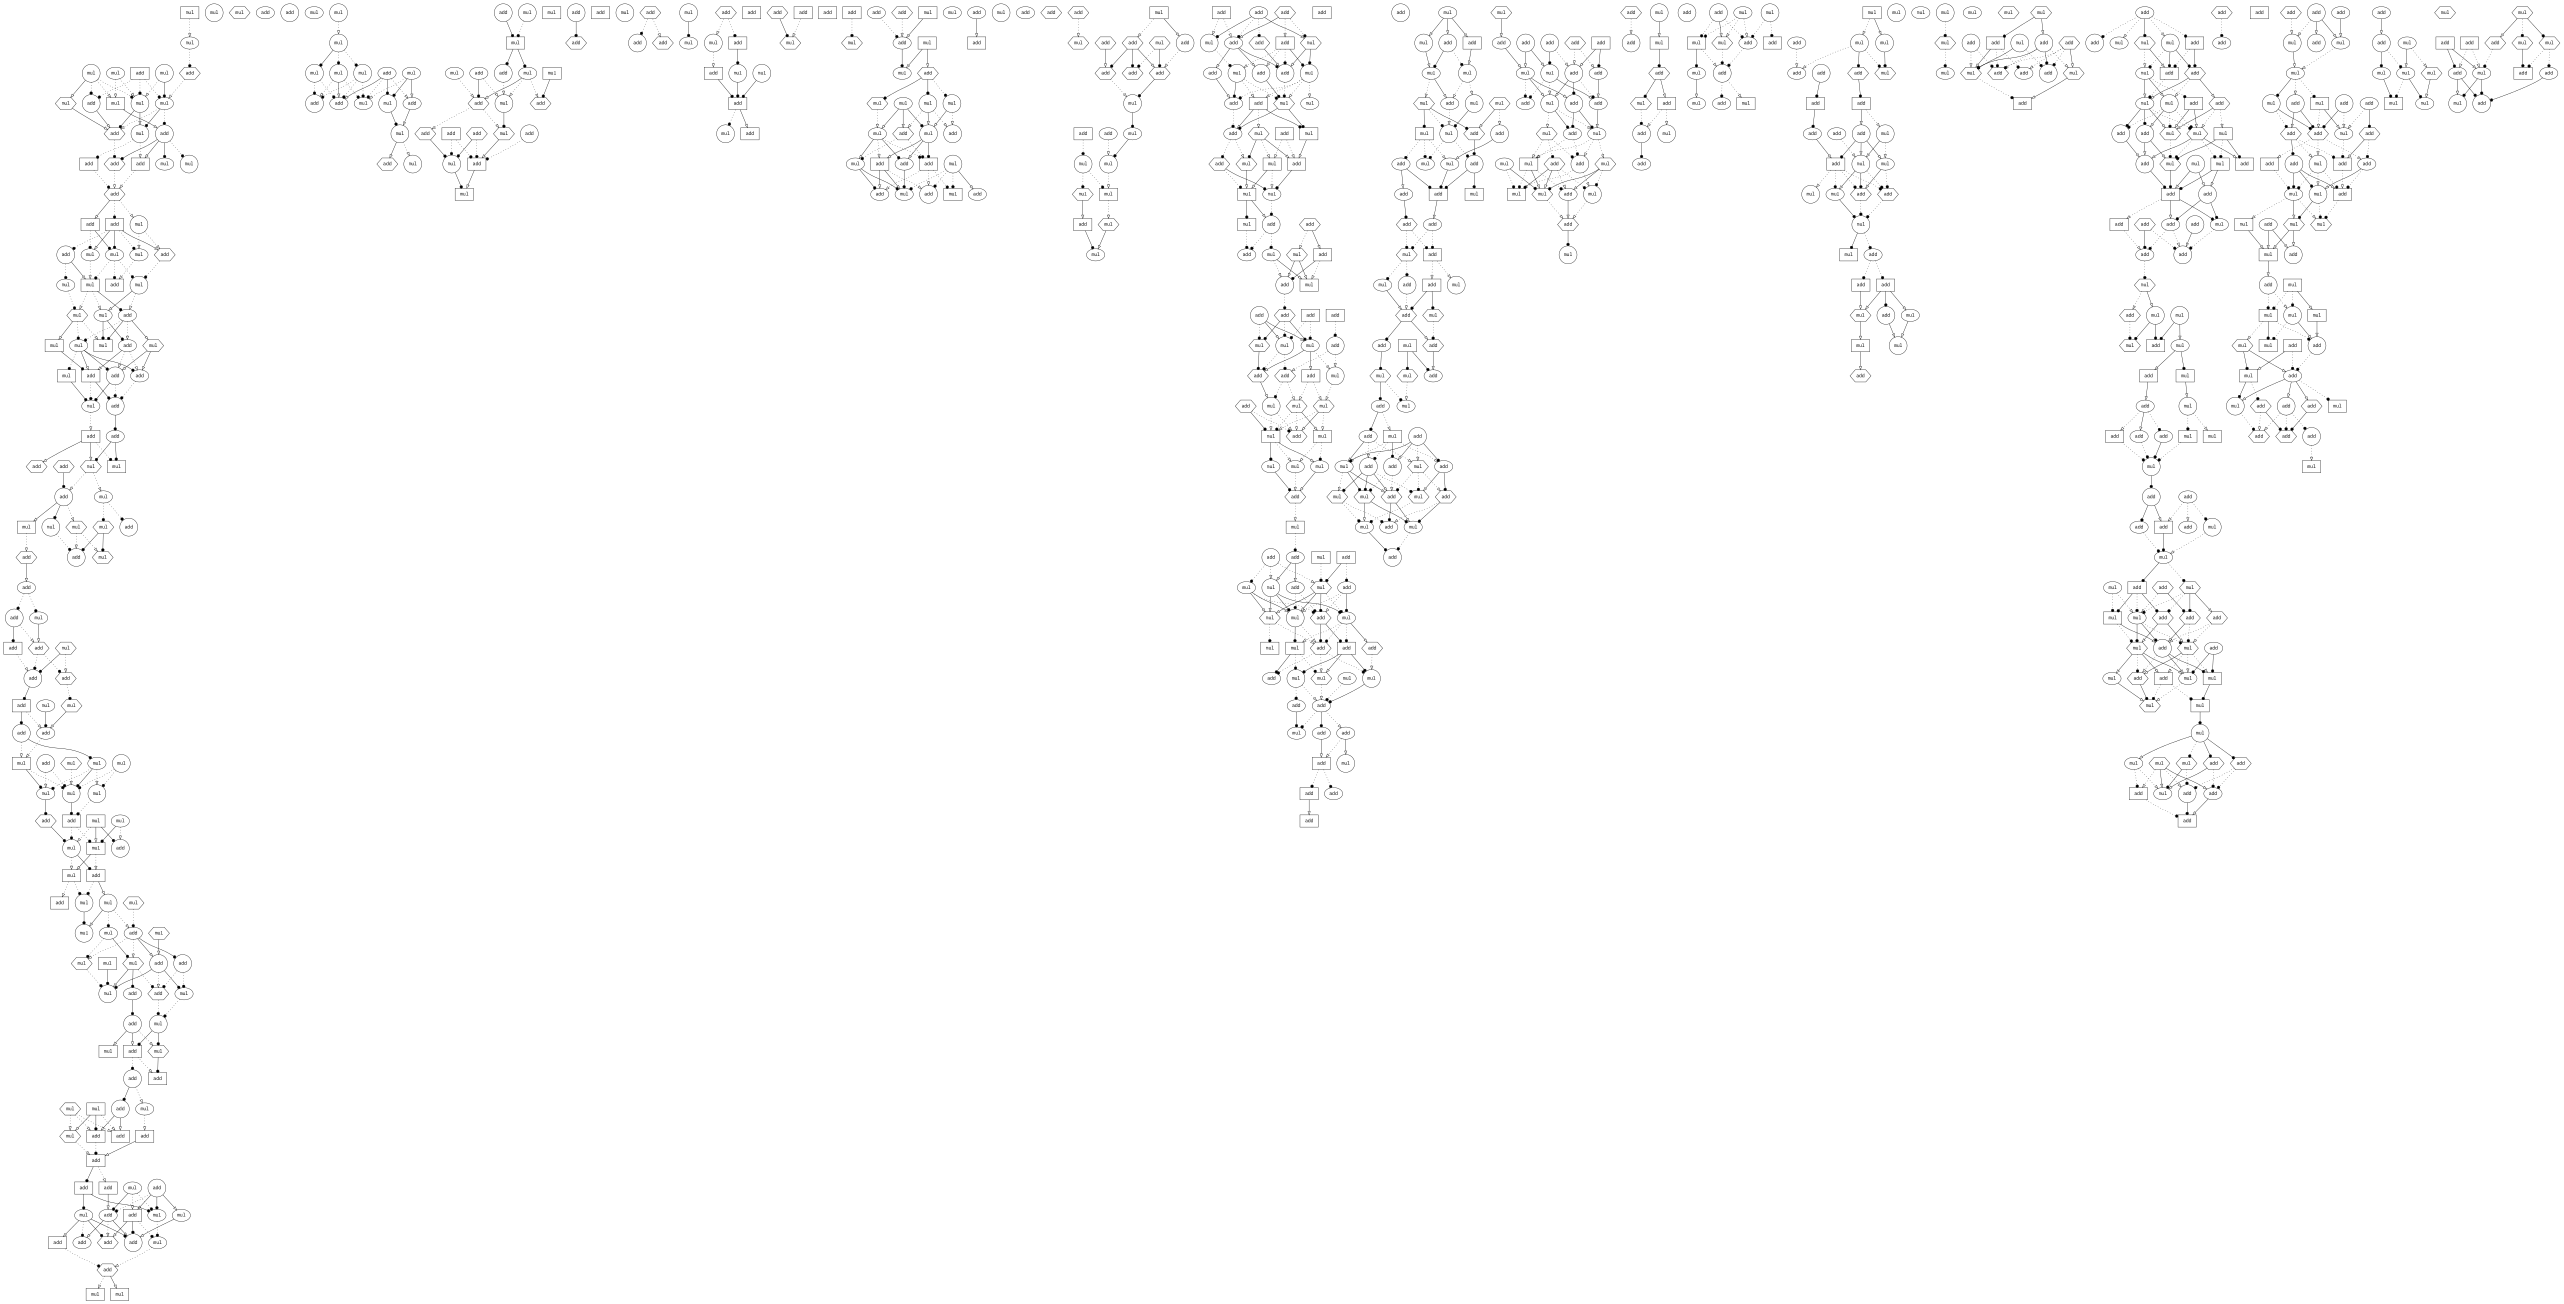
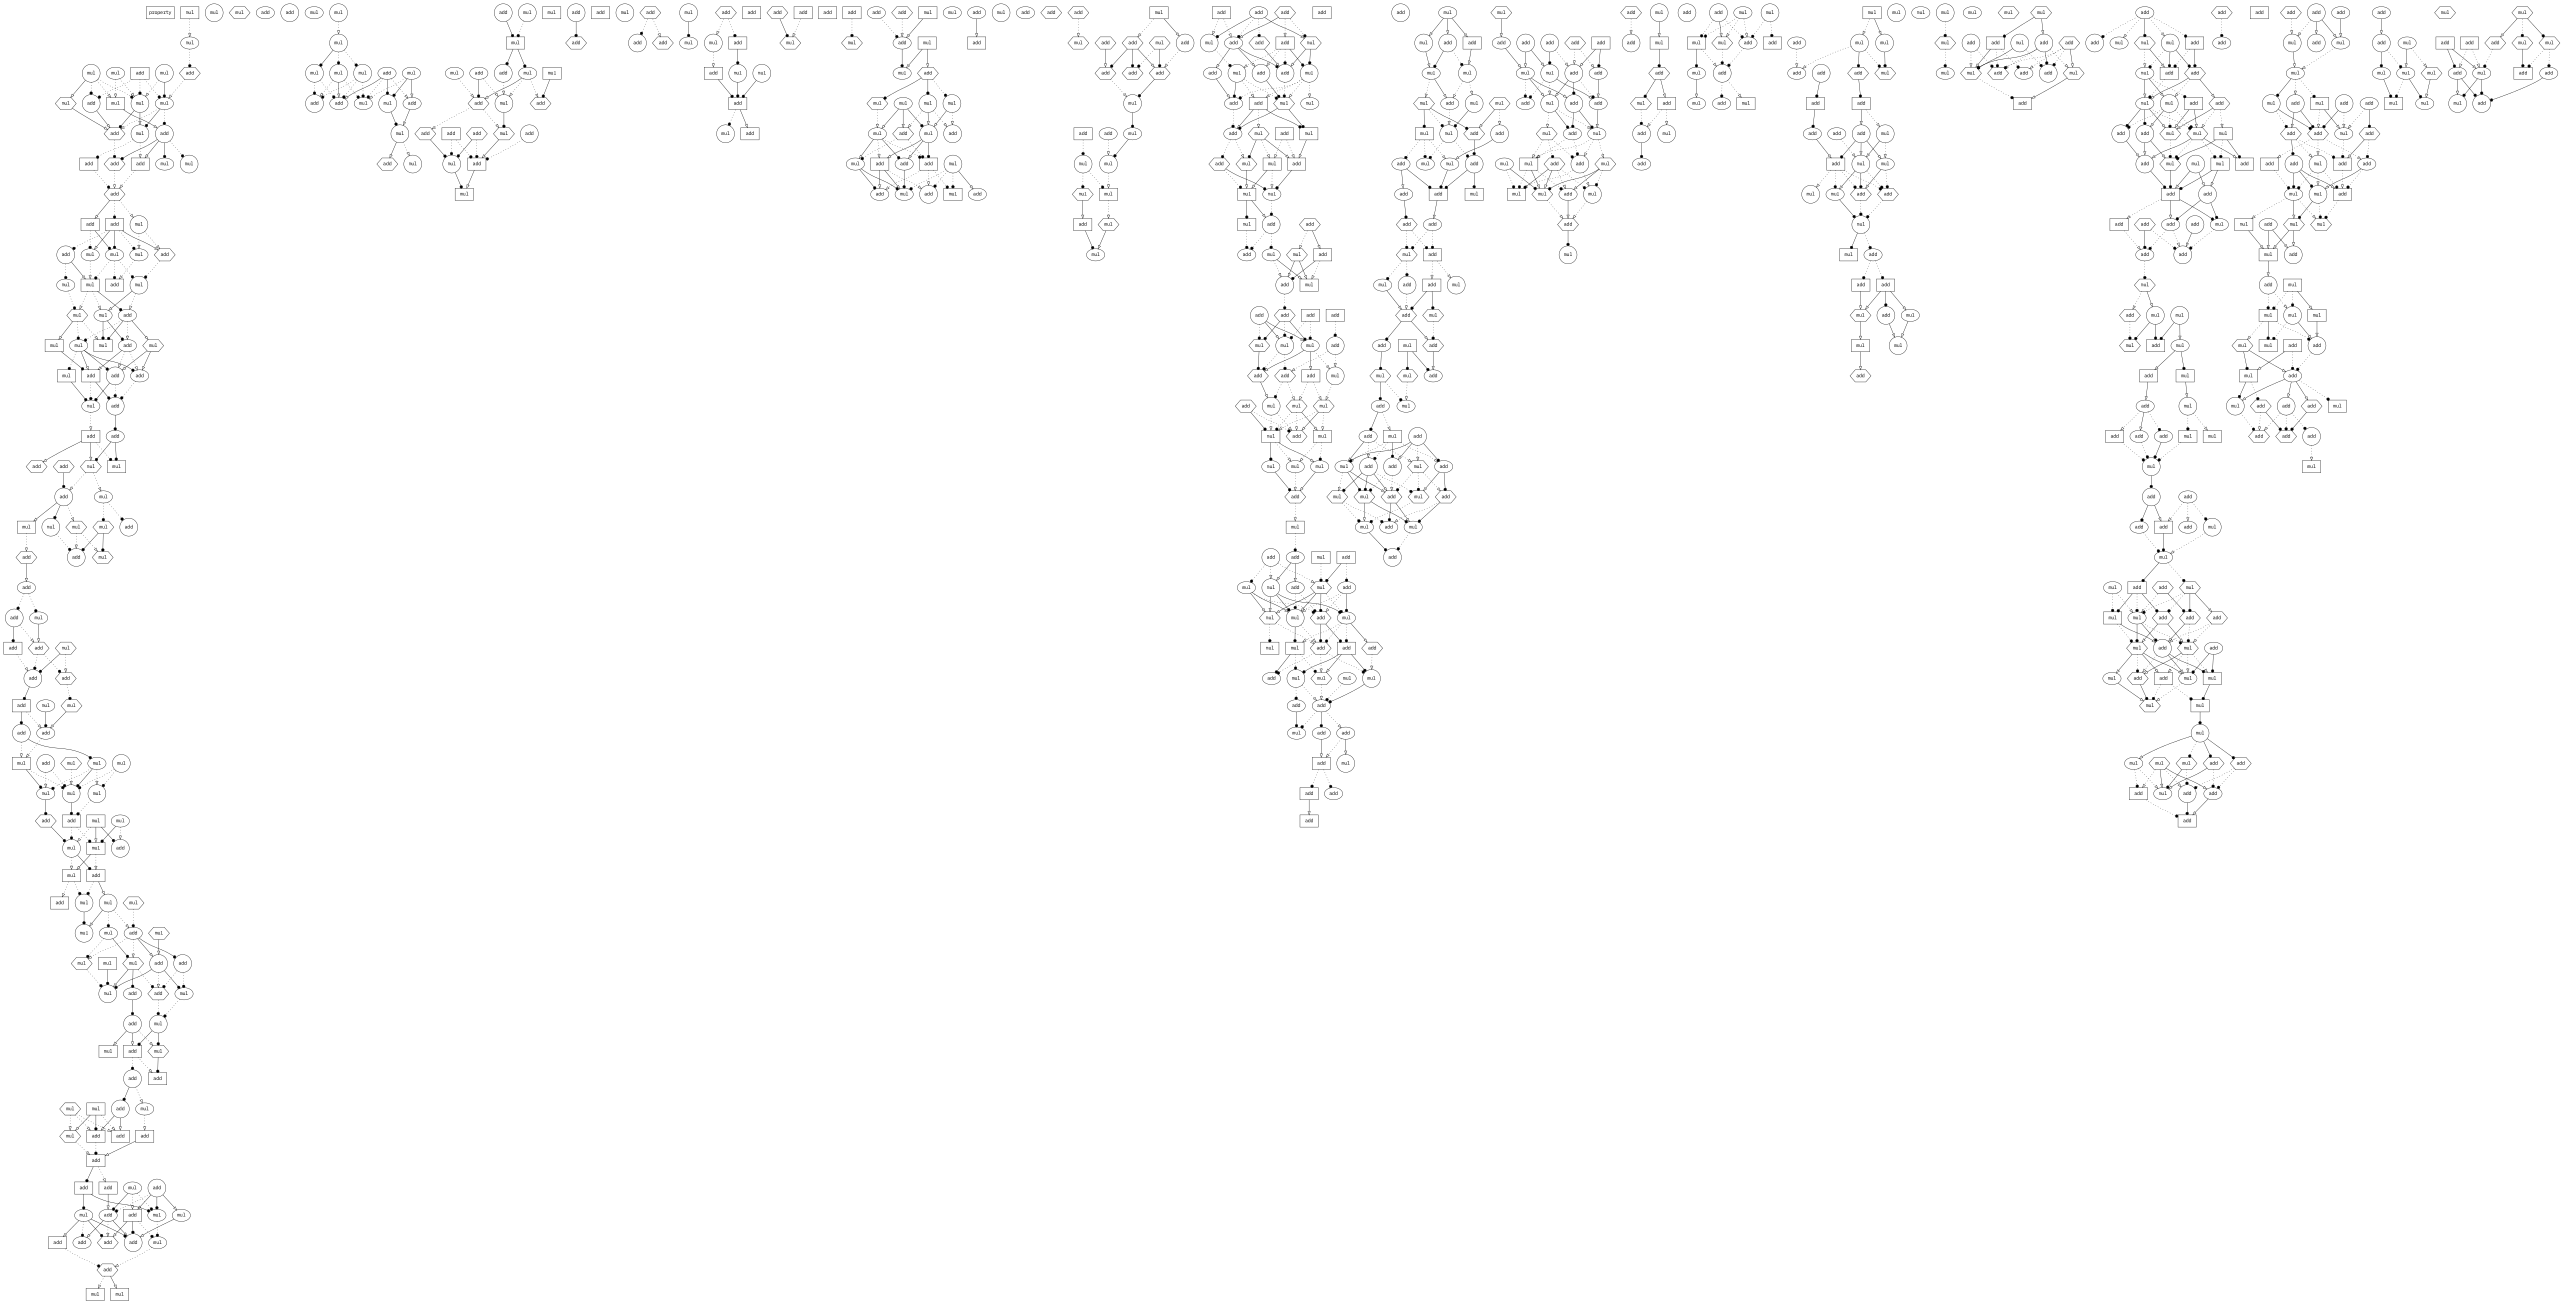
node "property": added
